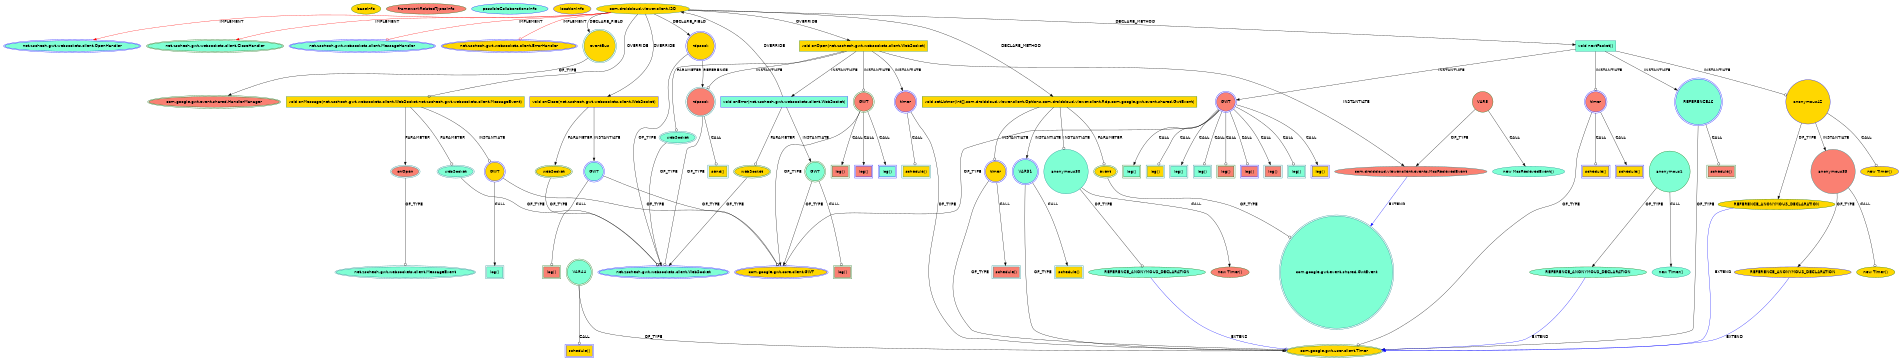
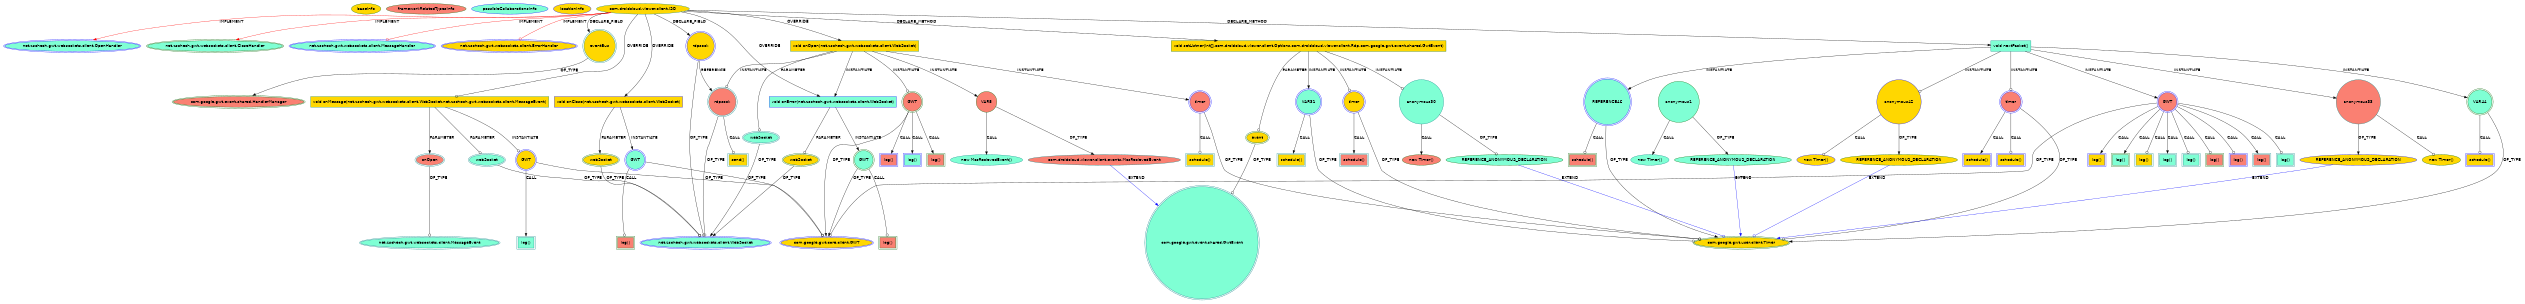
edge "void onError(net.zschech.gwt.websockets.client.WebSocket)" -> "com.droidcloud.viewer.client.ISO": reversed
edge "void nextPacket()" -> "VAR44": added, label "INSTANTIATE"
edge "void onOpen(net.zschech.gwt.websockets.client.WebSocket)" -> "com.droidcloud.viewer.client.events.McsRecievedEvent": now "void onOpen(net.zschech.gwt.websockets.client.WebSocket)" -> "VAR5"
edge "anonymous42" -> "anonymous33": now "void nextPacket()" -> "anonymous33"
